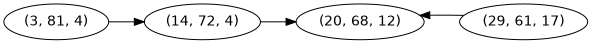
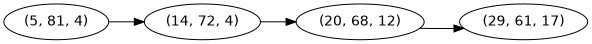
edge "(29, 61, 17)" -> "(20, 68, 12)": reversed
node "(3, 81, 4)": label "(3, 81, 4)" -> "(5, 81, 4)"
